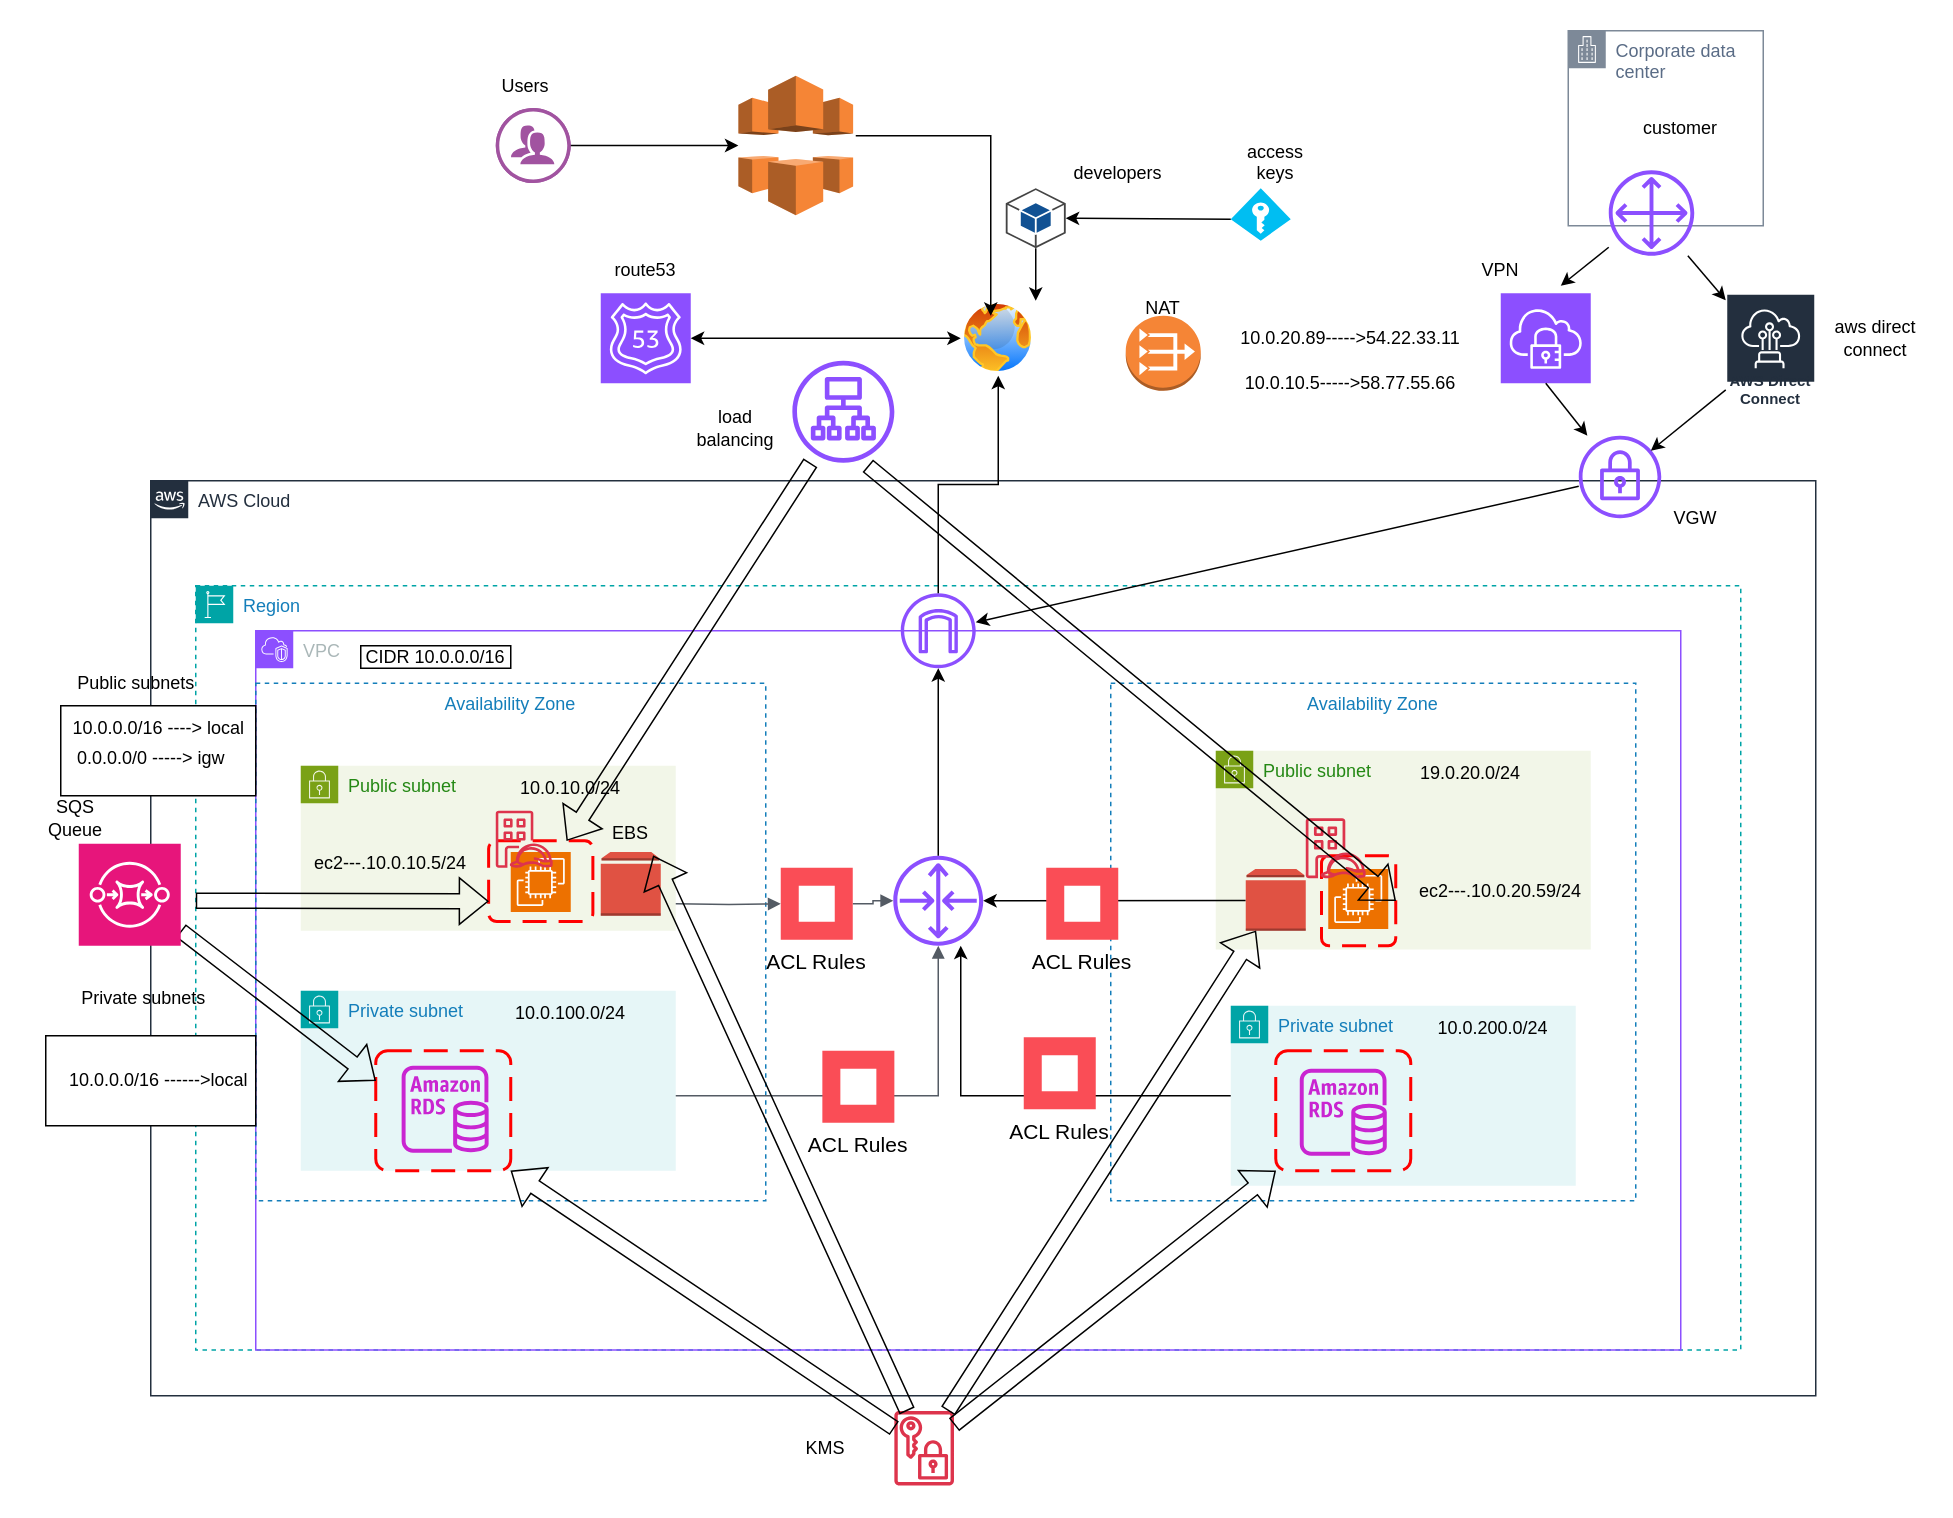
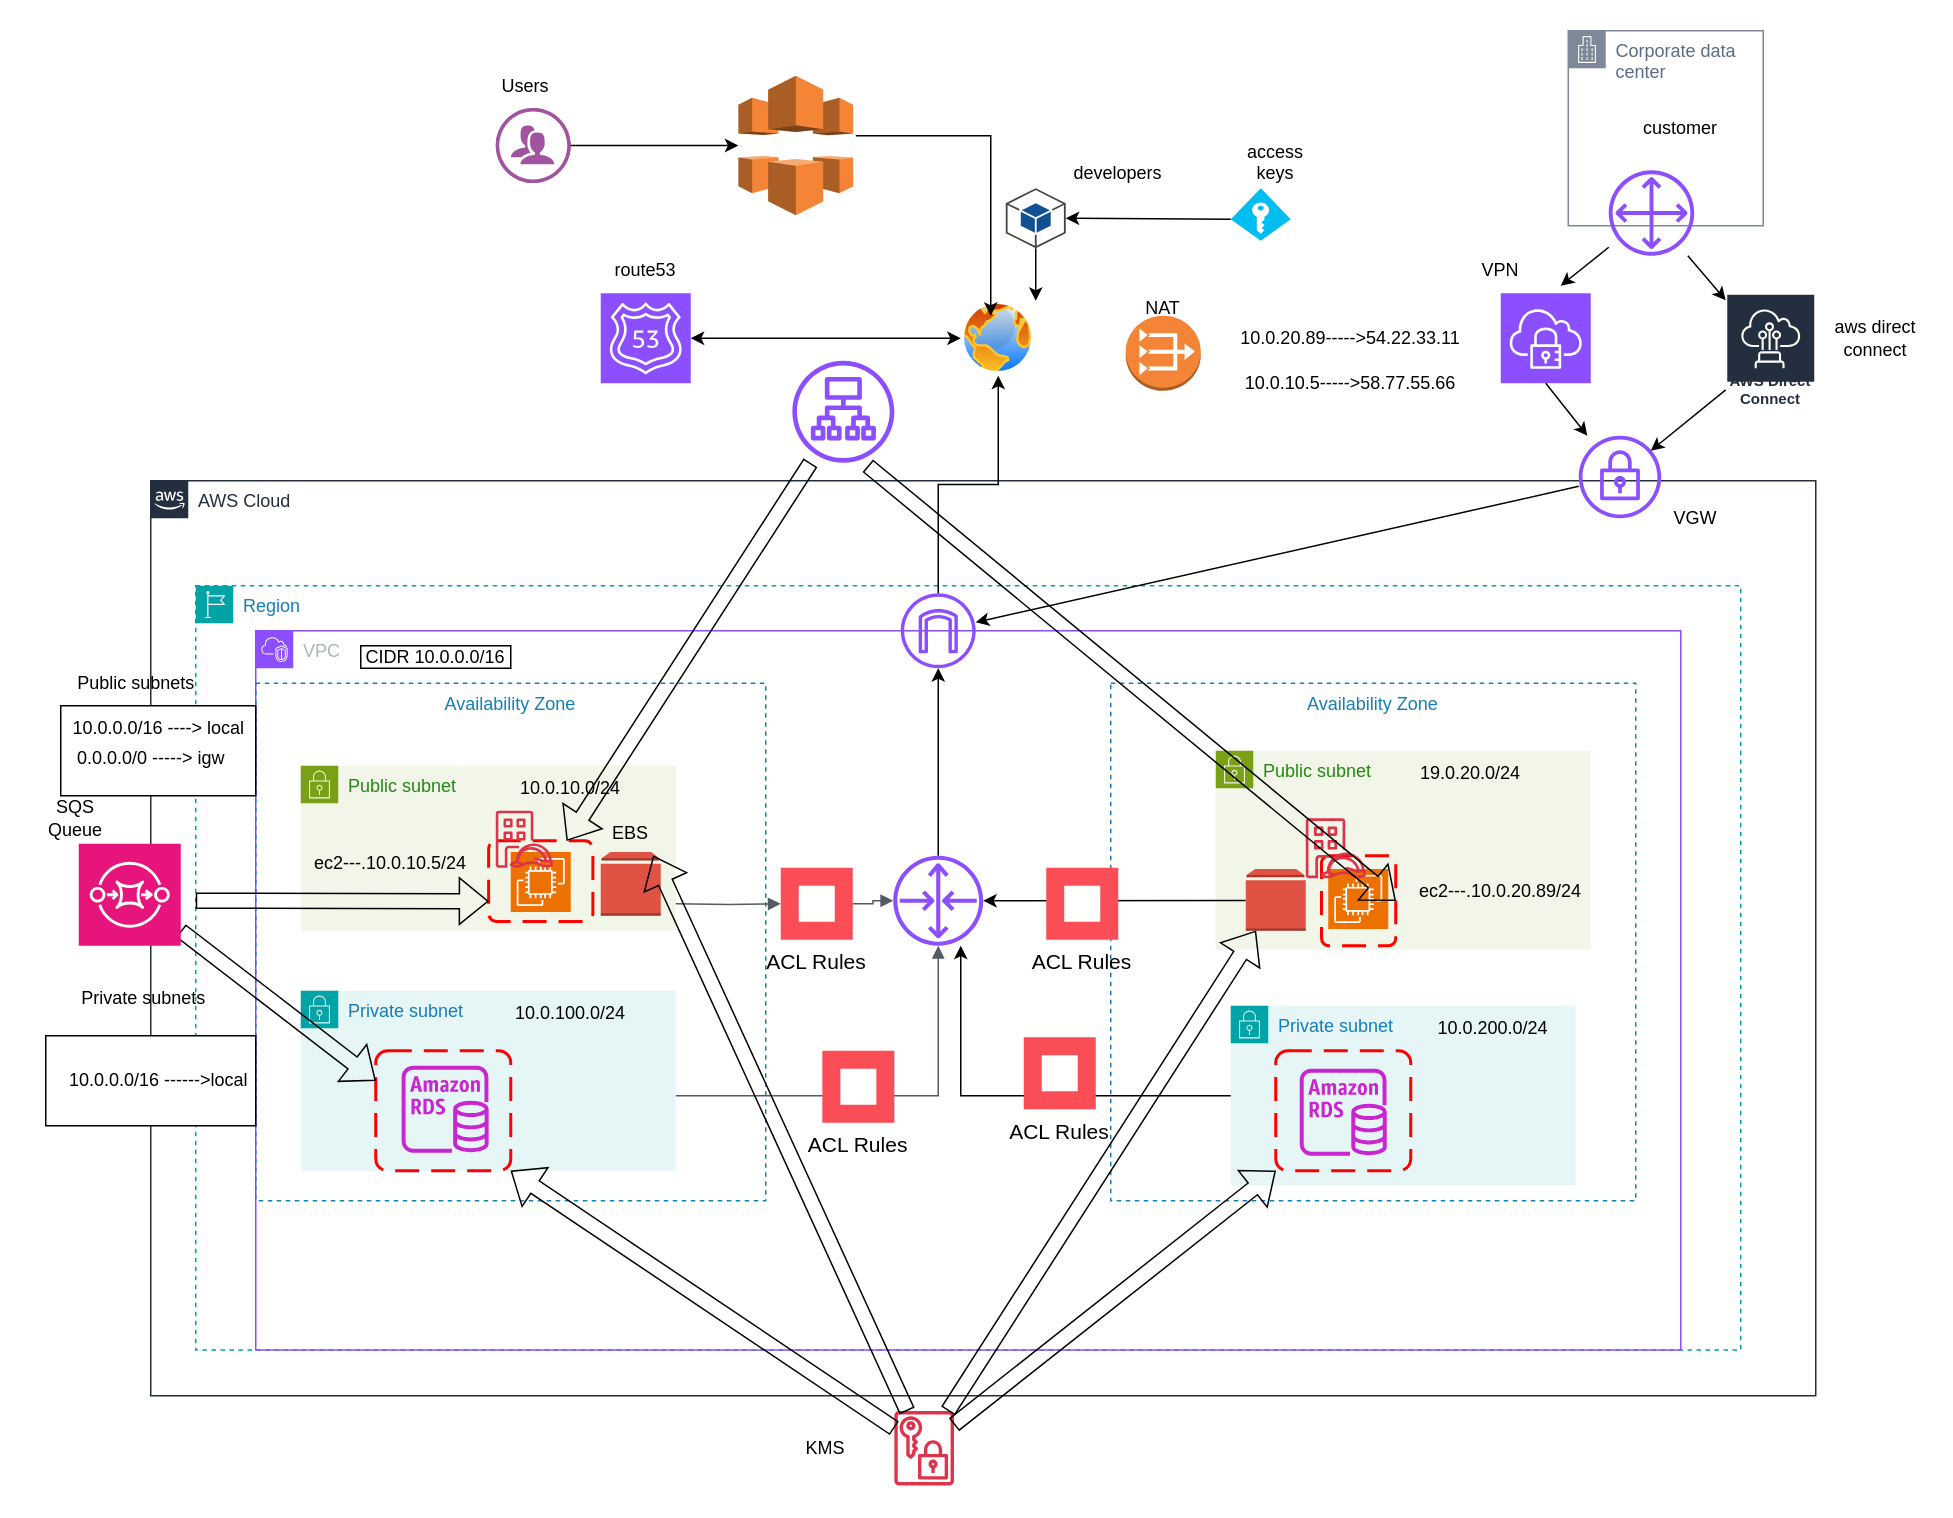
node "load balancing": removed
node "ec2---.10.0.20.59/24": label "ec2---.10.0.20.59/24" -> "ec2---.10.0.20.89/24"
